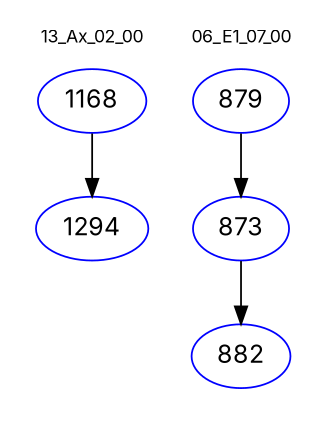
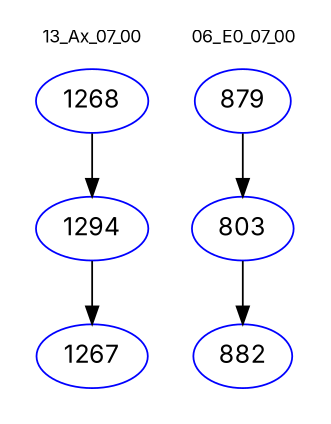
cluster "13_Ax_02_00": label "13_Ax_02_00" -> "13_Ax_07_00"
cluster "06_E1_07_00": label "06_E1_07_00" -> "06_E0_07_00"
node "1168": label "1168" -> "1268"
node "873": label "873" -> "803"
node "1267": added
